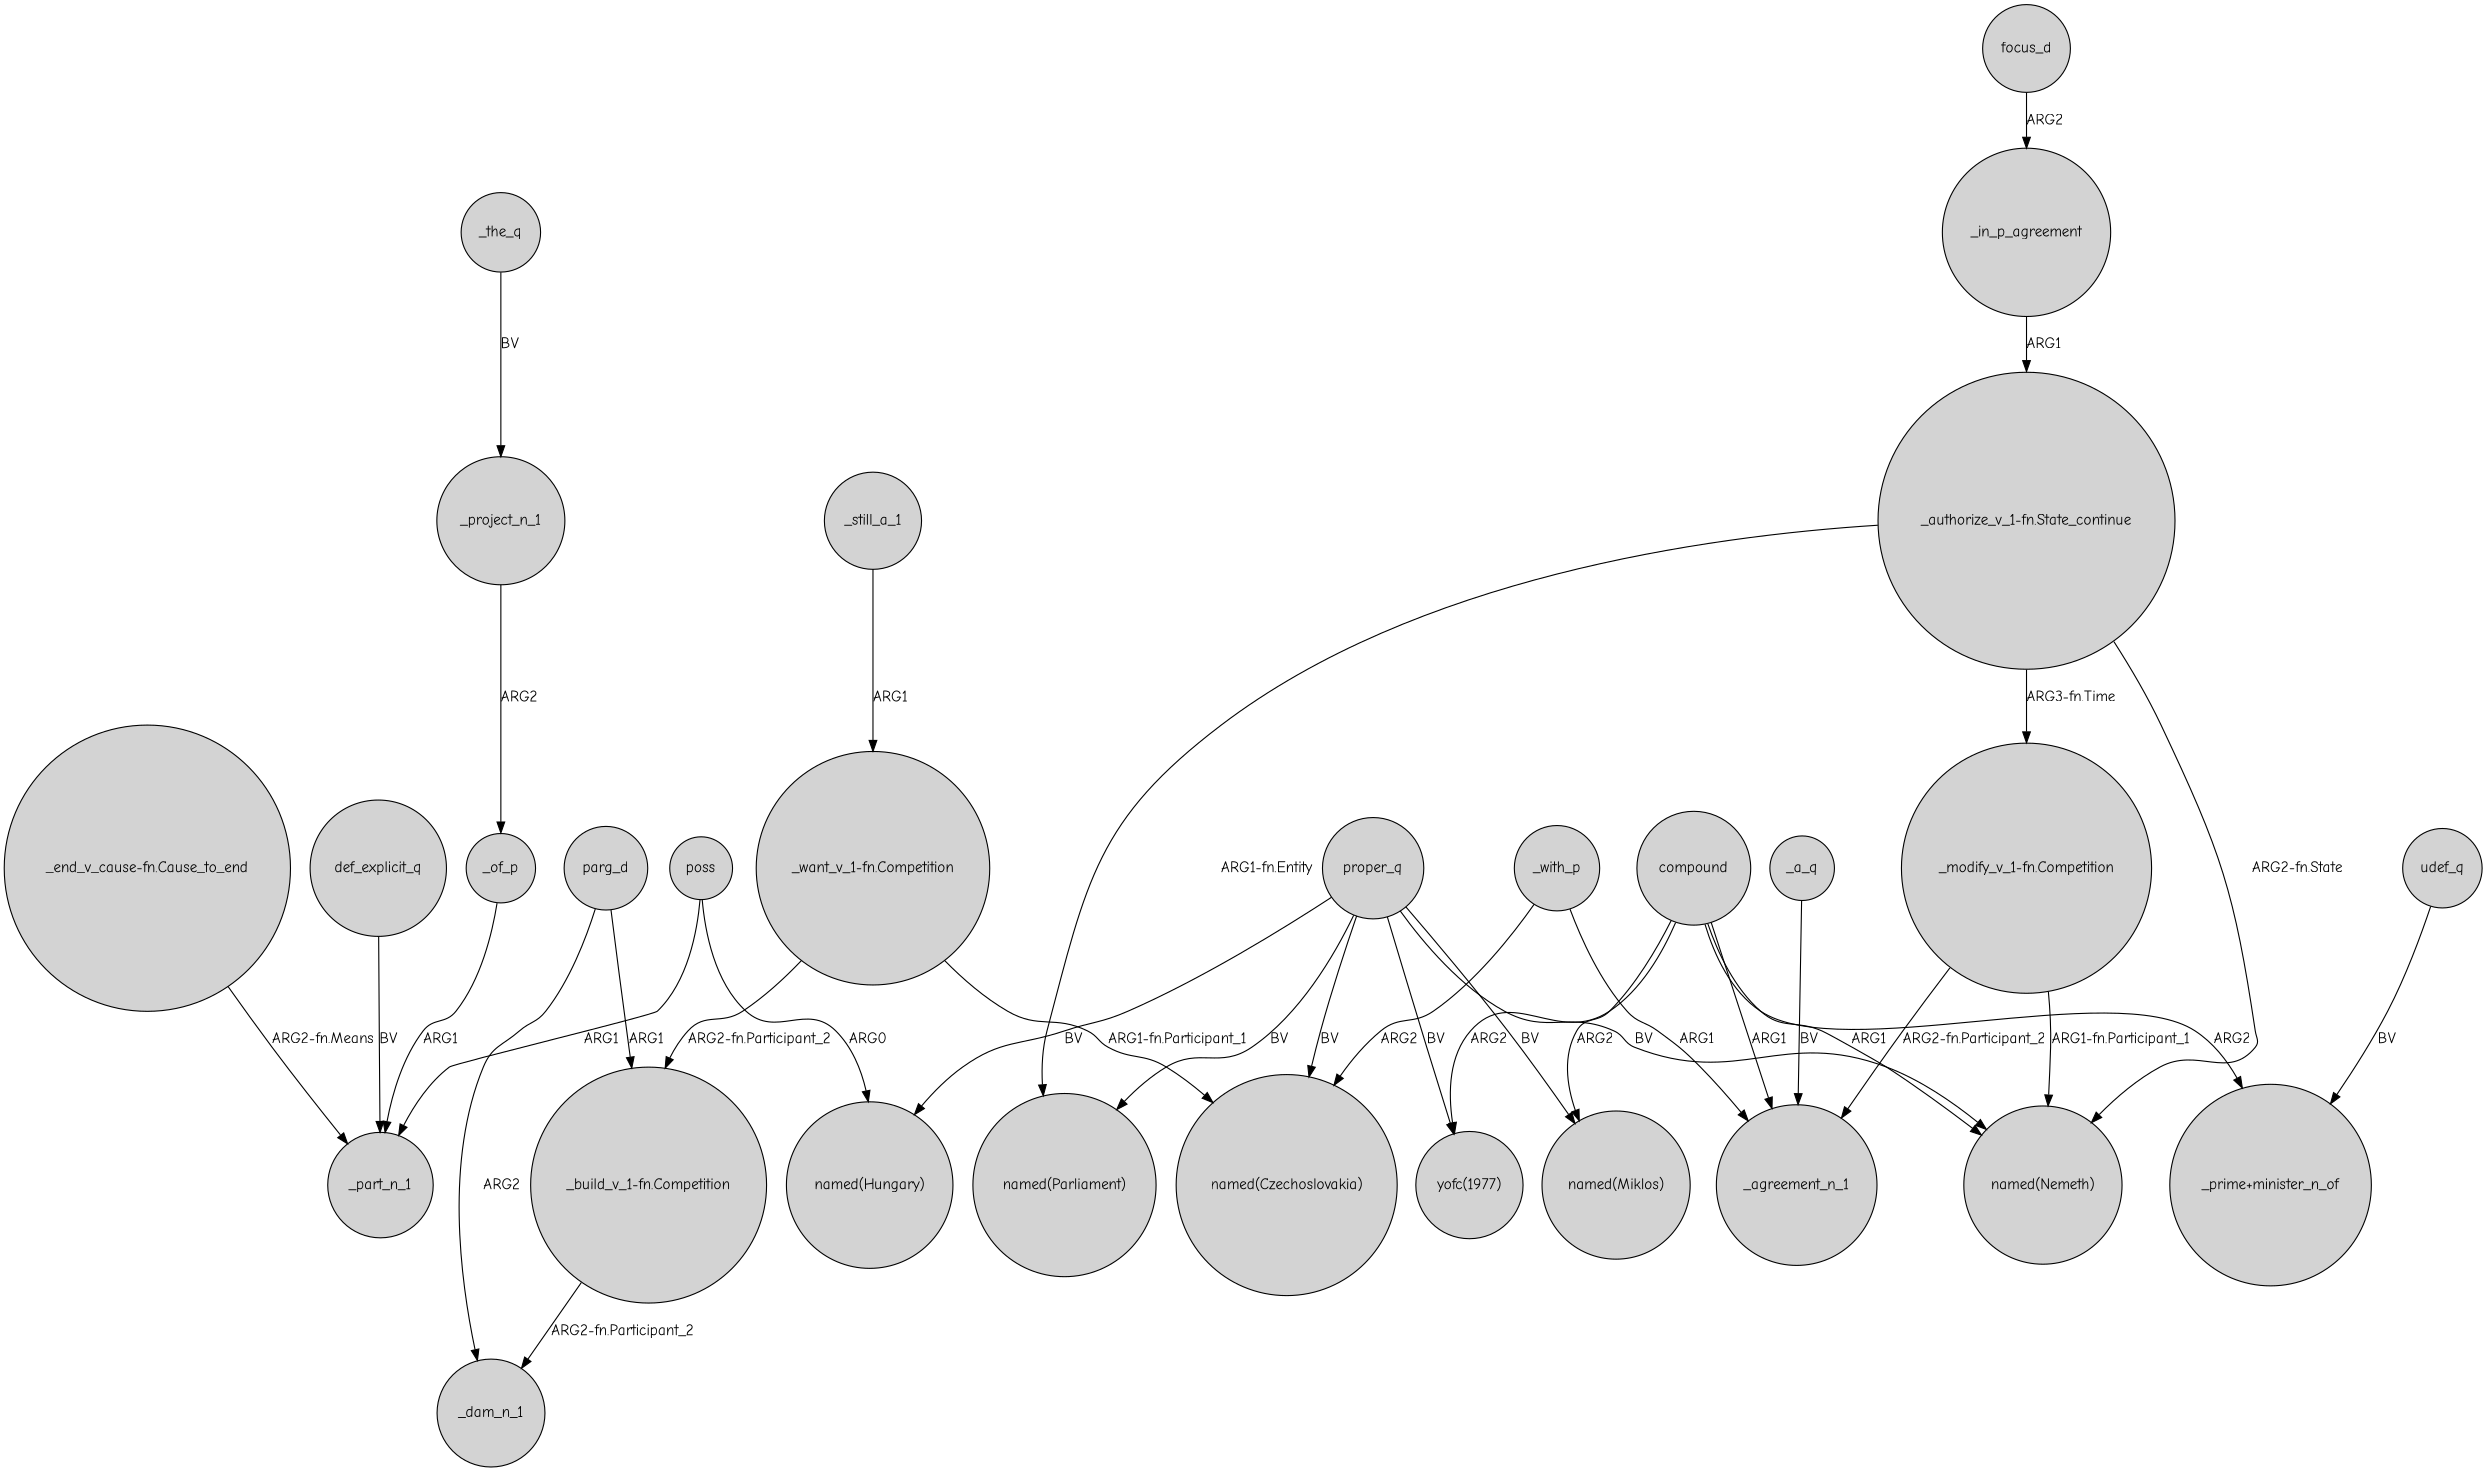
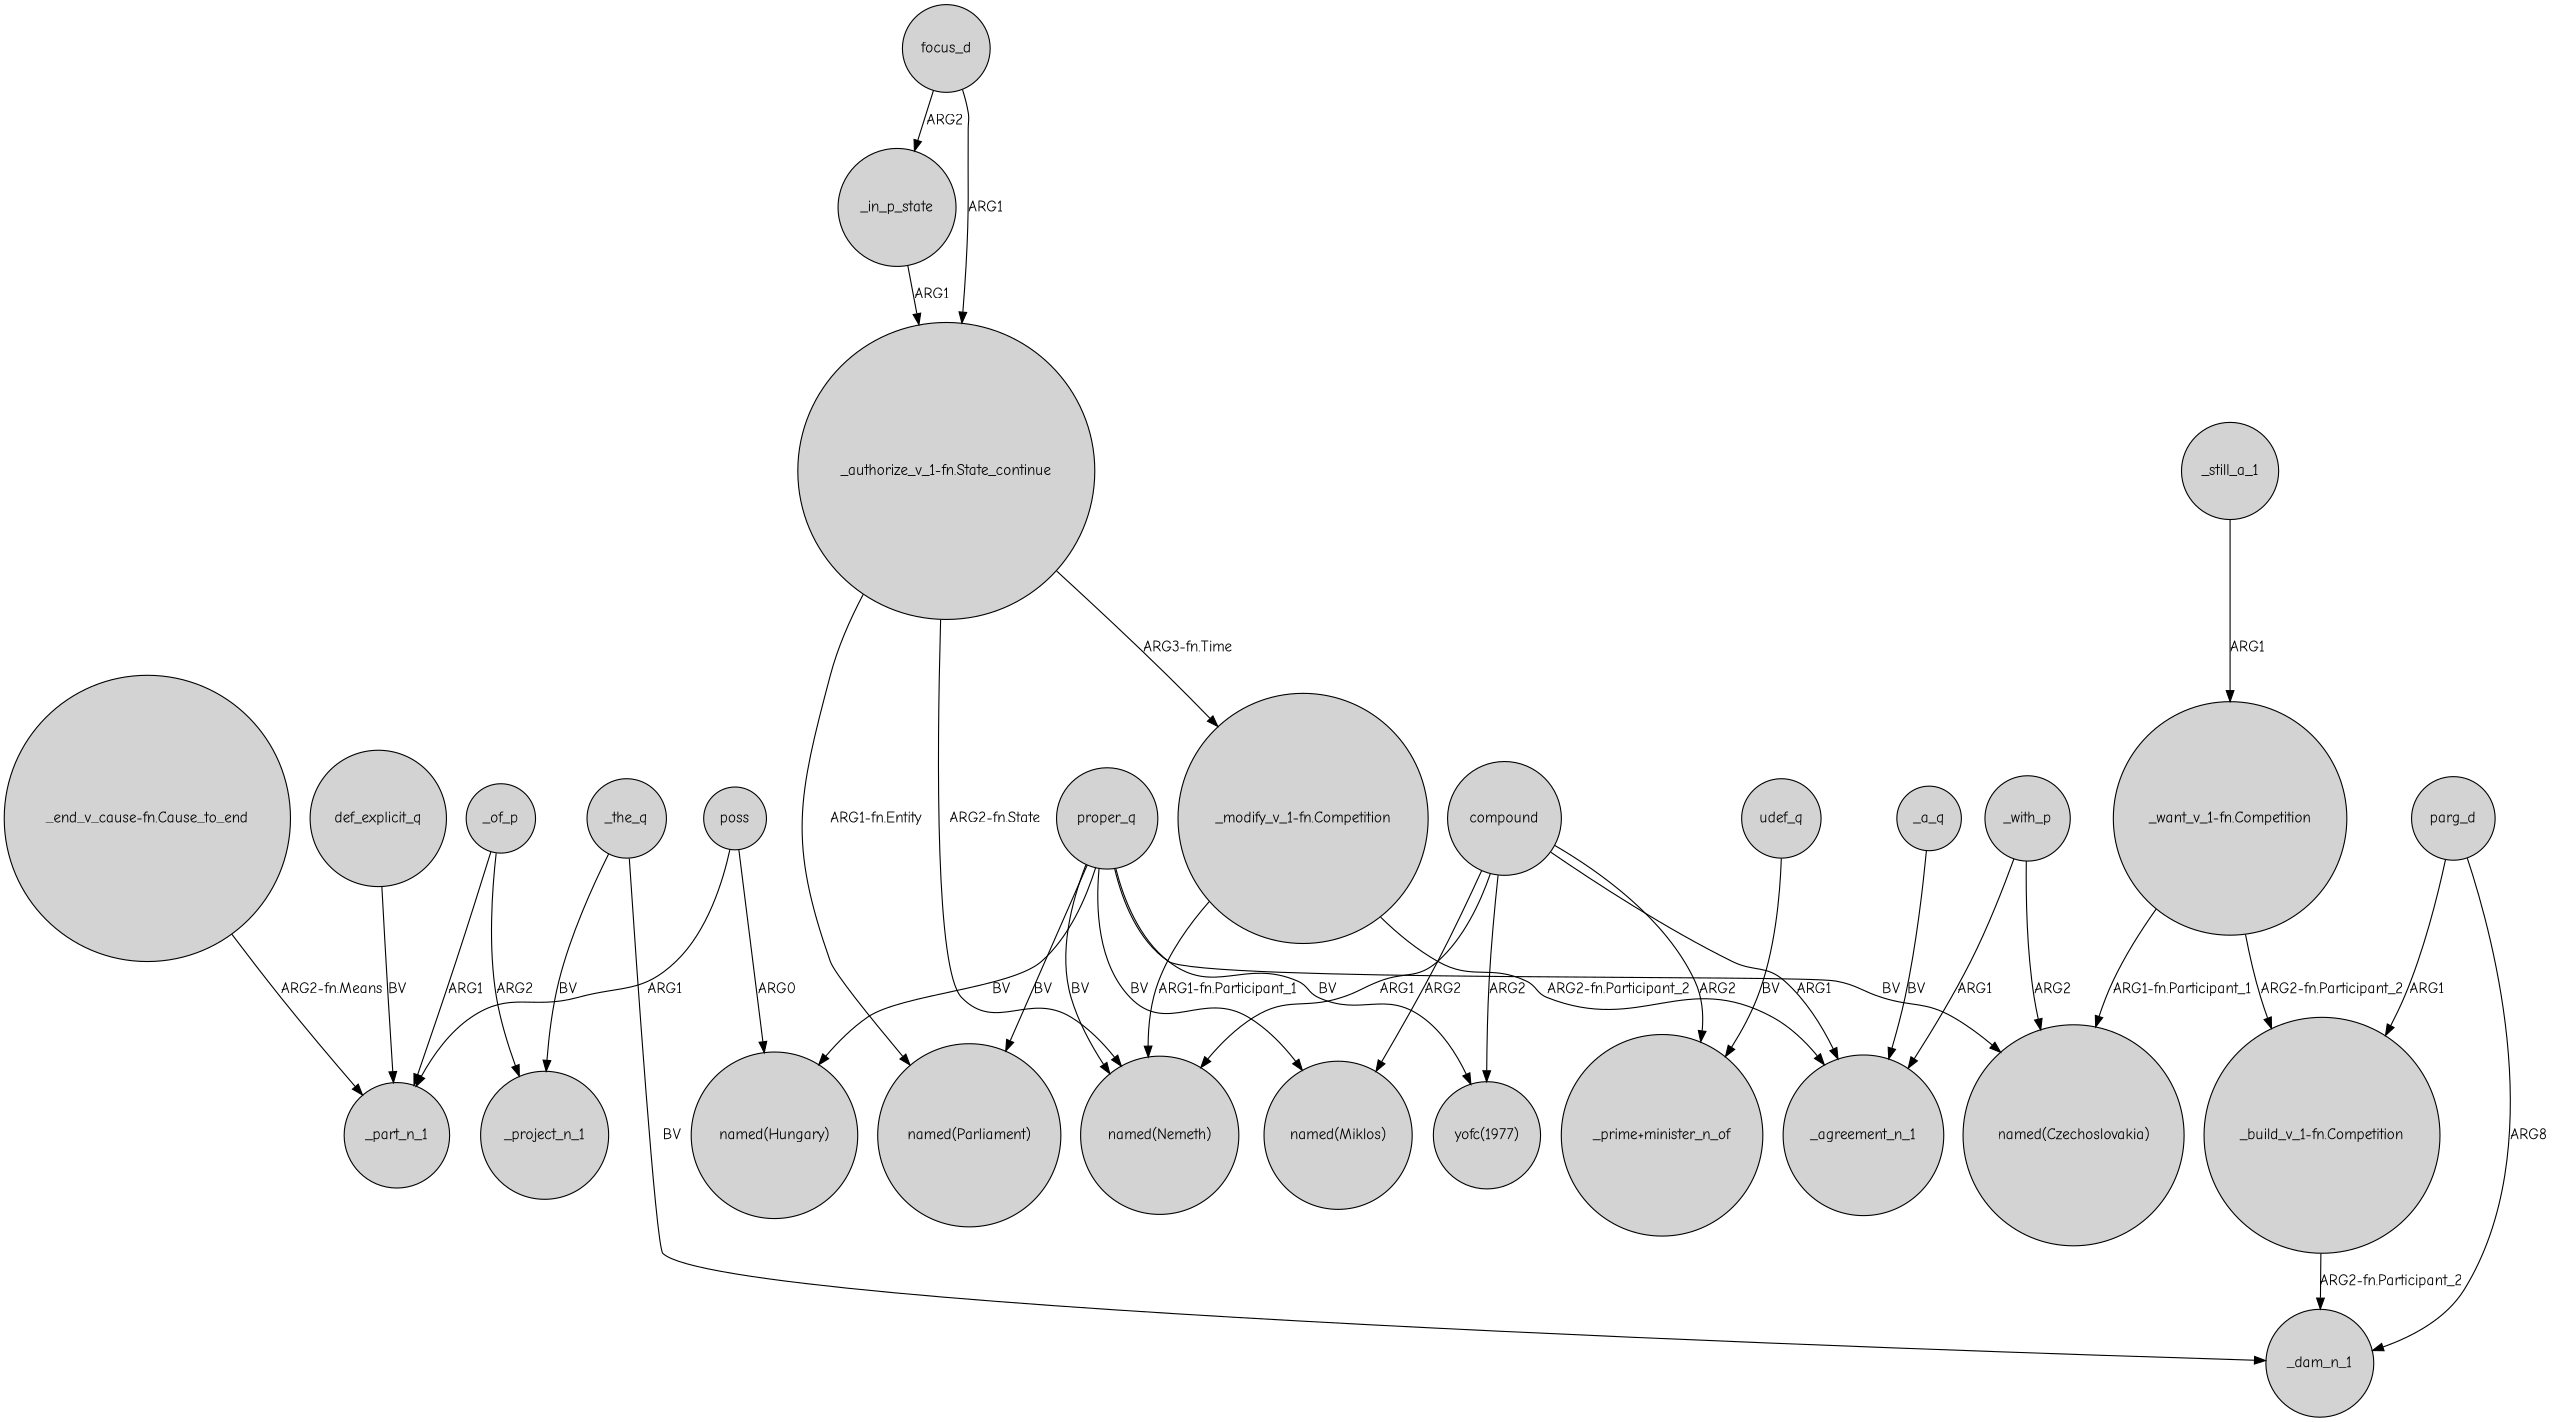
edge "focus_d" -> "_authorize_v_1-fn.State_continue": added, label "ARG1"
node "_in_p_agreement": label "_in_p_agreement" -> "_in_p_state"
edge "_project_n_1" -> "_of_p": reversed
edge "parg_d" -> "_dam_n_1": label "ARG2" -> "ARG8"
edge "_the_q" -> "_dam_n_1": added, label "BV"
